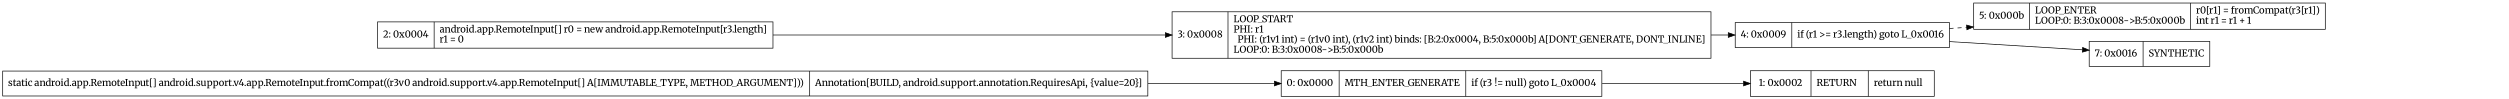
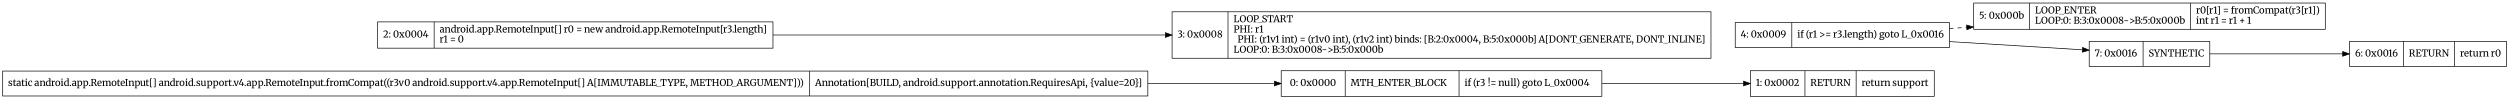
edge "3: 0x0008" -> "4: 0x0009": removed
node "6: 0x0016": added
node "0: 0x0000": text "MTH_ENTER_GENERATE" -> "MTH_ENTER_BLOCK"
node "1: 0x0002": text "return null" -> "return support"
